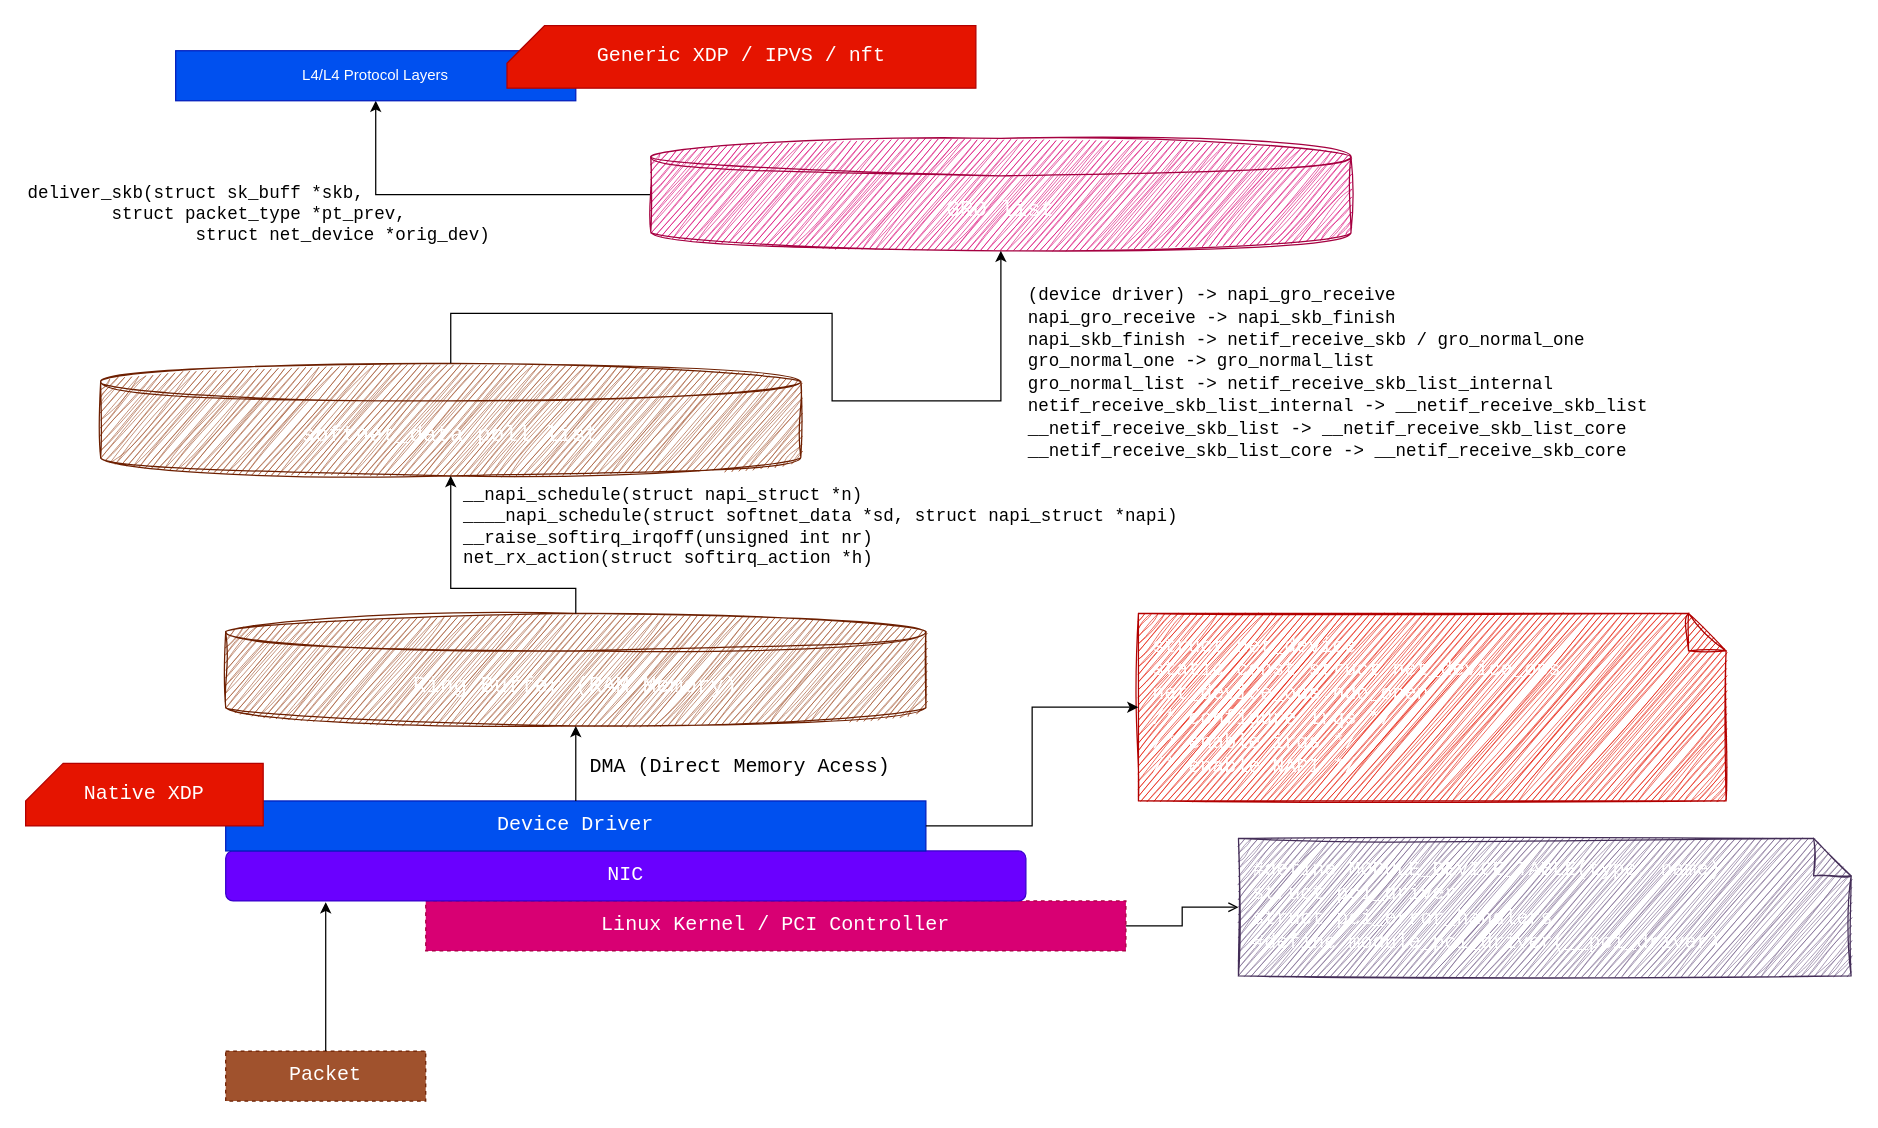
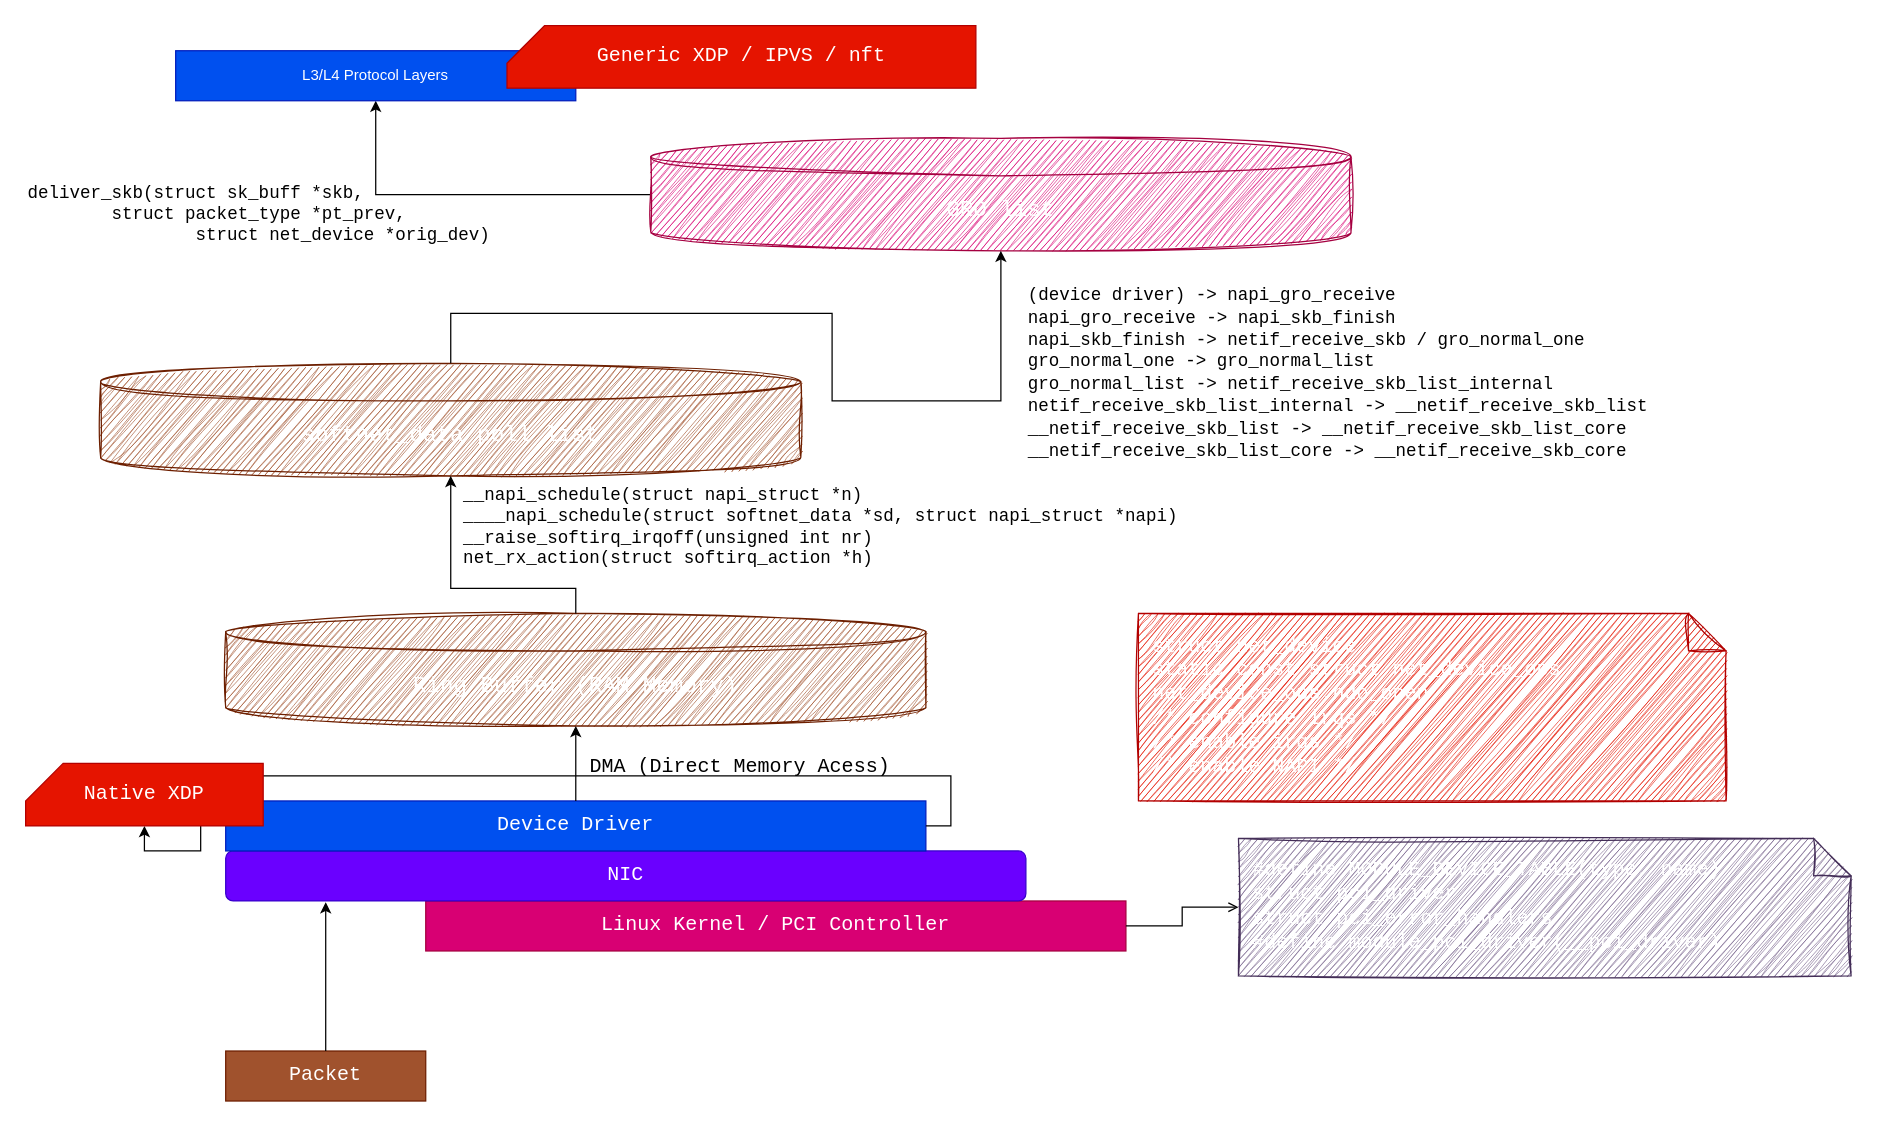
node "L4/L4 Protocol Layers": label "L4/L4 Protocol Layers" -> "L3/L4 Protocol Layers"
edge "Device Driver" -> "struct net_device static const struct net_device_ops net_device_ops.ndo_open /* configure irqs */ /* enable irqs */ /* enable NAPI */": now "Device Driver" -> "Native XDP"
node "Linux Kernel / PCI Controller": style dashed -> solid
node "Packet": style dashed -> solid
